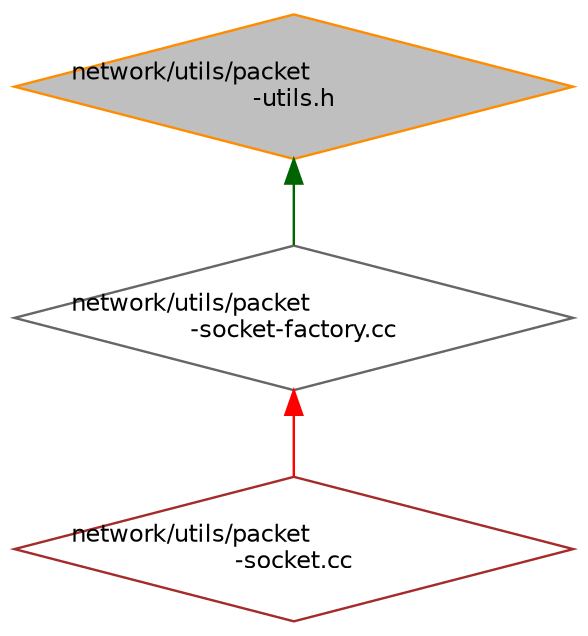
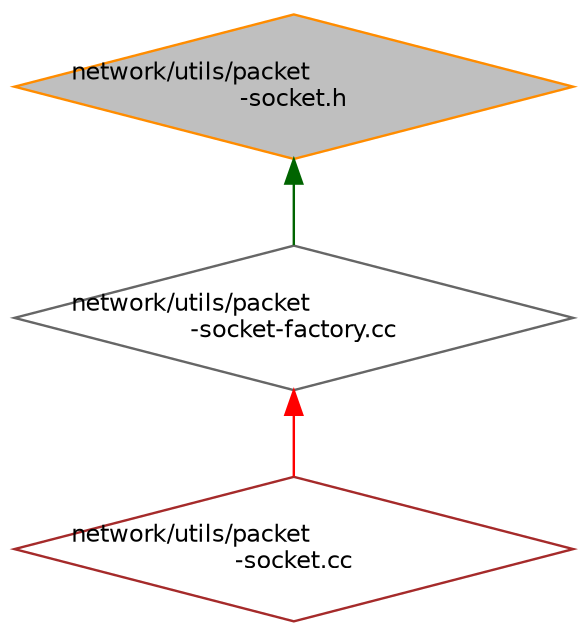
node "network/utils/packet -utils.h": label "network/utils/packet -utils.h" -> "network/utils/packet -socket.h"
